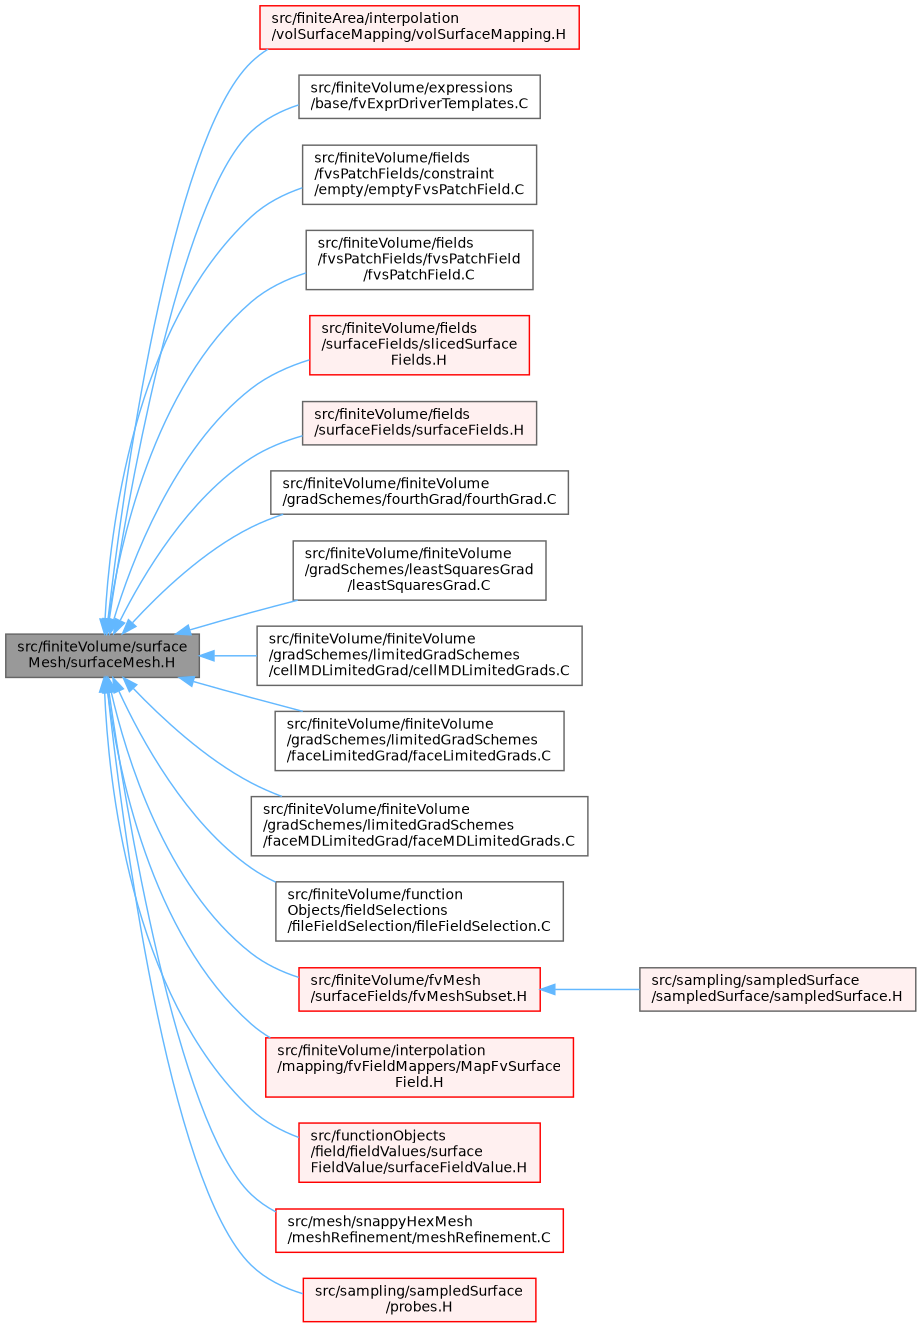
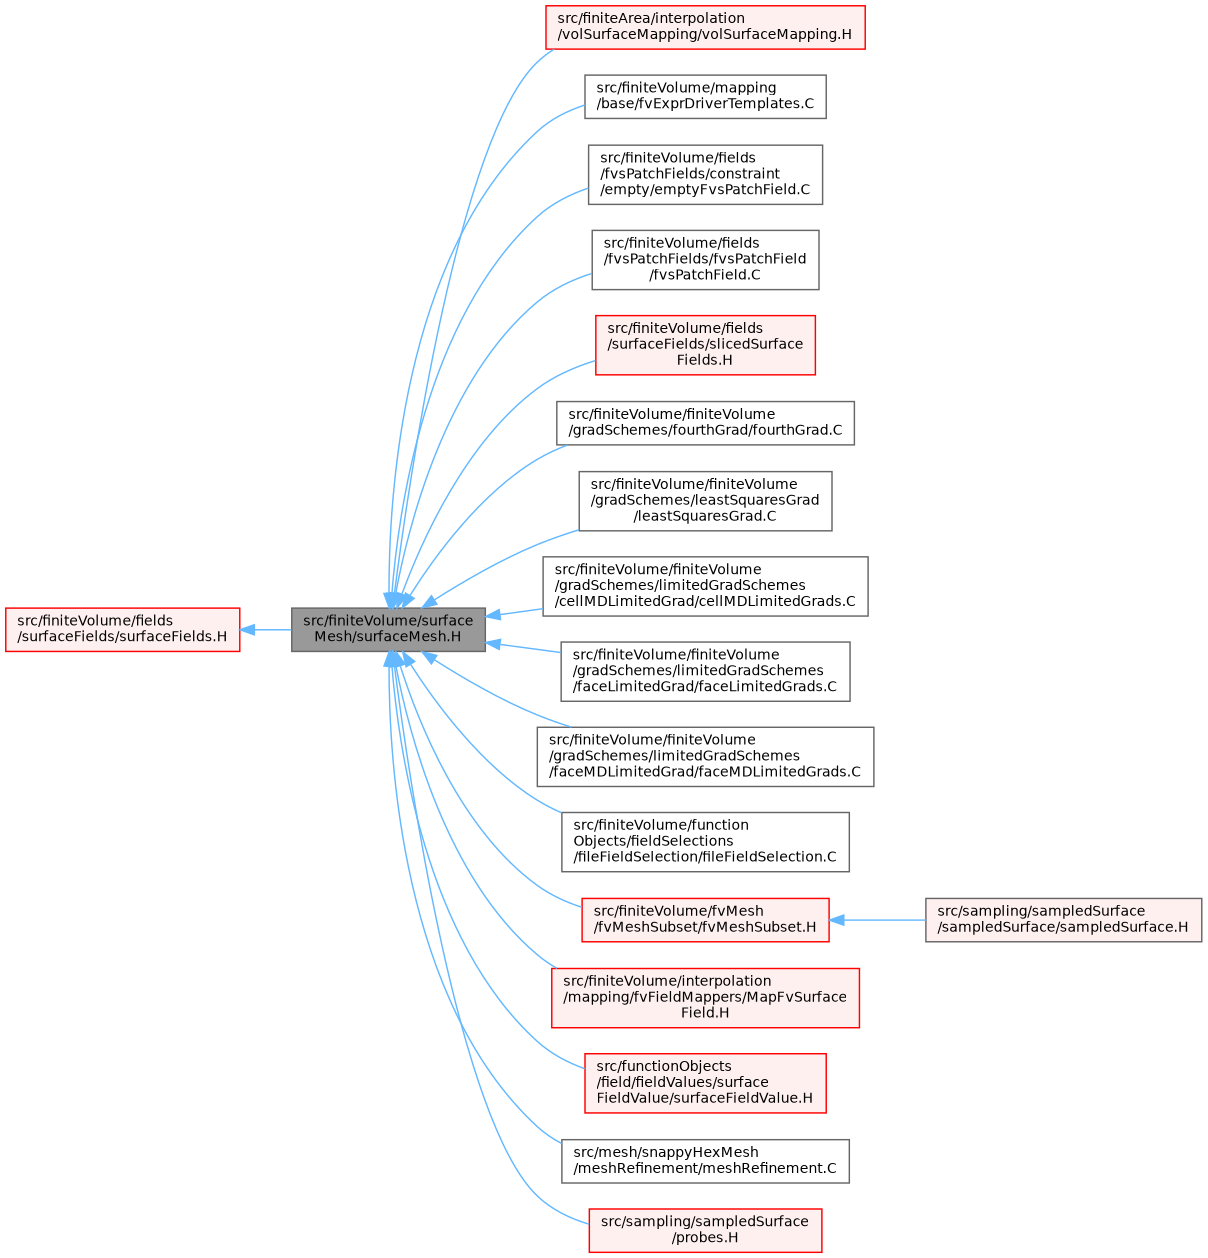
node "src/finiteVolume/expressions /base/fvExprDriverTemplates.C": label "src/finiteVolume/expressions /base/fvExprDriverTemplates.C" -> "src/finiteVolume/mapping /base/fvExprDriverTemplates.C"
node "src/finiteVolume/fields /surfaceFields/surfaceFields.H": color grey40 -> red
edge "src/finiteVolume/fields /surfaceFields/surfaceFields.H" -> "src/finiteVolume/surface Mesh/surfaceMesh.H": reversed
node "src/finiteVolume/fvMesh /surfaceFields/fvMeshSubset.H": label "src/finiteVolume/fvMesh /surfaceFields/fvMeshSubset.H" -> "src/finiteVolume/fvMesh /fvMeshSubset/fvMeshSubset.H"
node "src/mesh/snappyHexMesh /meshRefinement/meshRefinement.C": color red -> grey40
